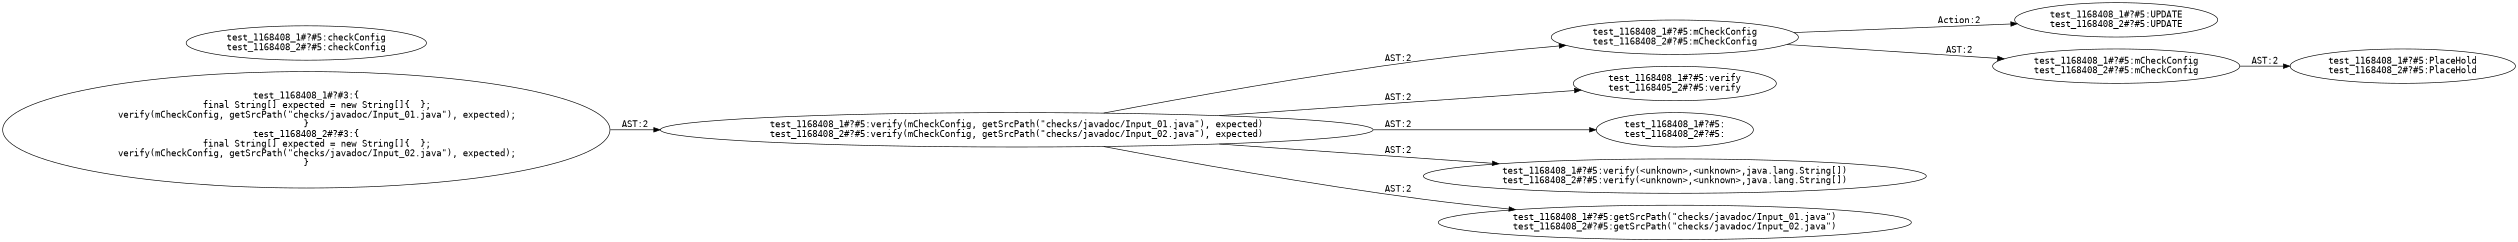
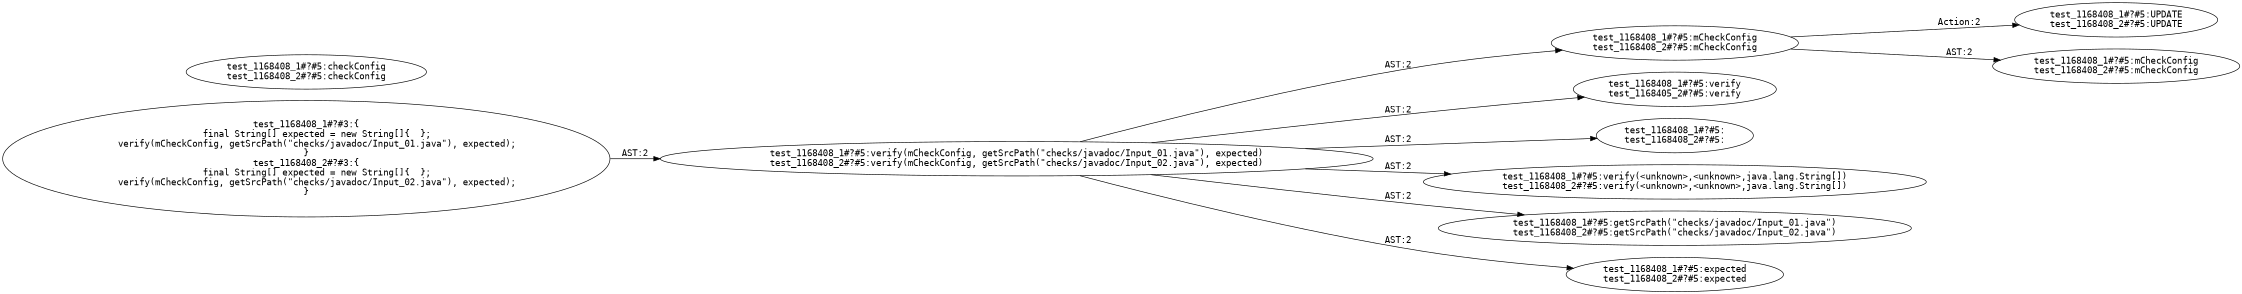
node "test_1168408_1#?#5:PlaceHold test_1168408_2#?#5:PlaceHold": removed
node "test_1168408_1#?#5:expected test_1168408_2#?#5:expected": added
